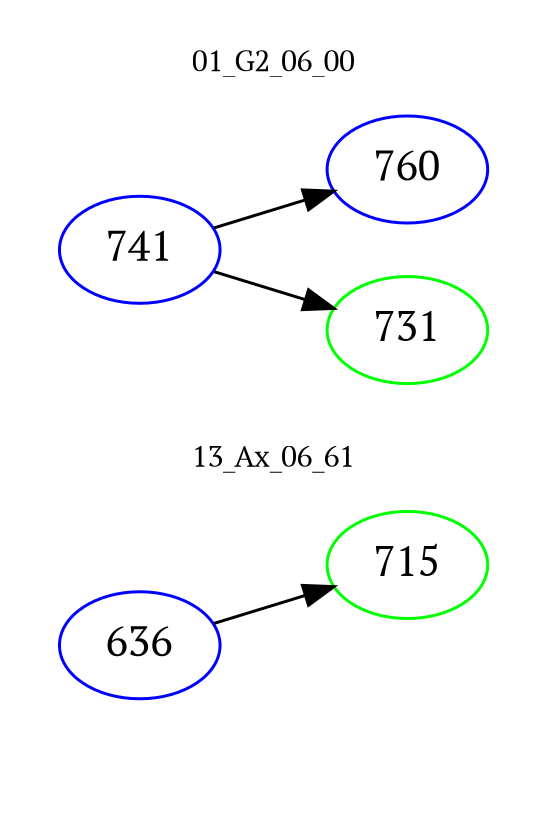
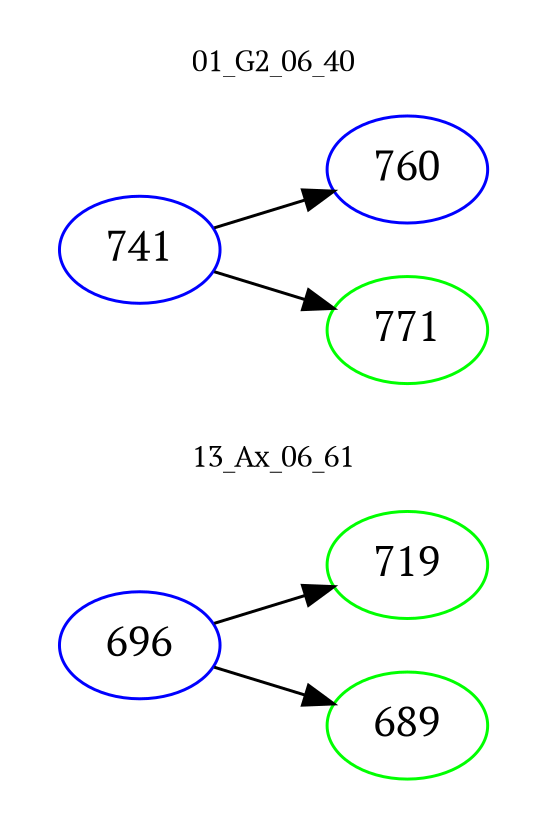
cluster "01_G2_06_00": label "01_G2_06_00" -> "01_G2_06_40"
node "731": label "731" -> "771"
node "715": label "715" -> "719"
node "636": label "636" -> "696"
node "689": added
